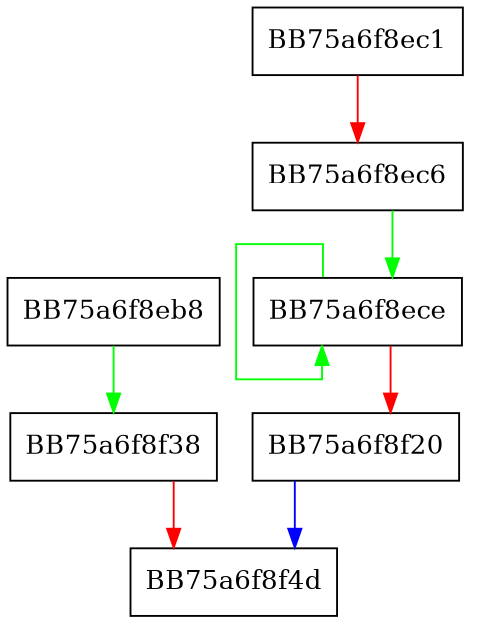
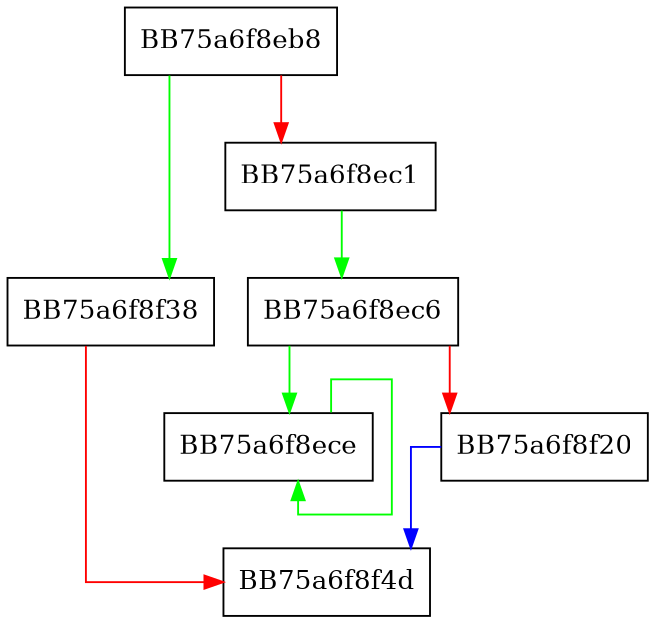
edge "BB75a6f8eb8" -> "BB75a6f8ec1": added
edge "BB75a6f8ec1" -> "BB75a6f8ec6": color red -> green
edge "BB75a6f8ece" -> "BB75a6f8f20": now "BB75a6f8ec6" -> "BB75a6f8f20"
